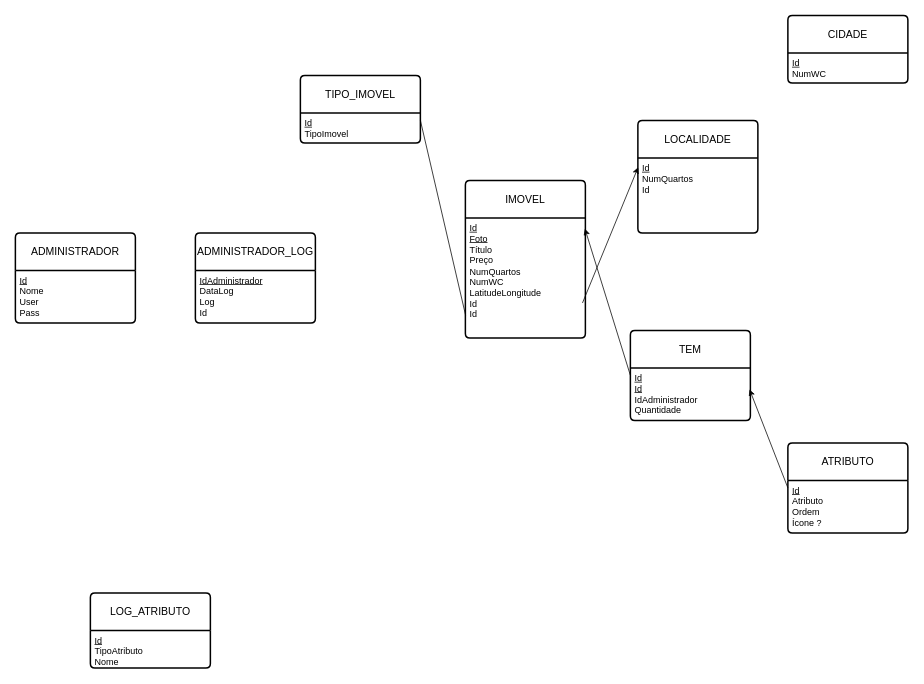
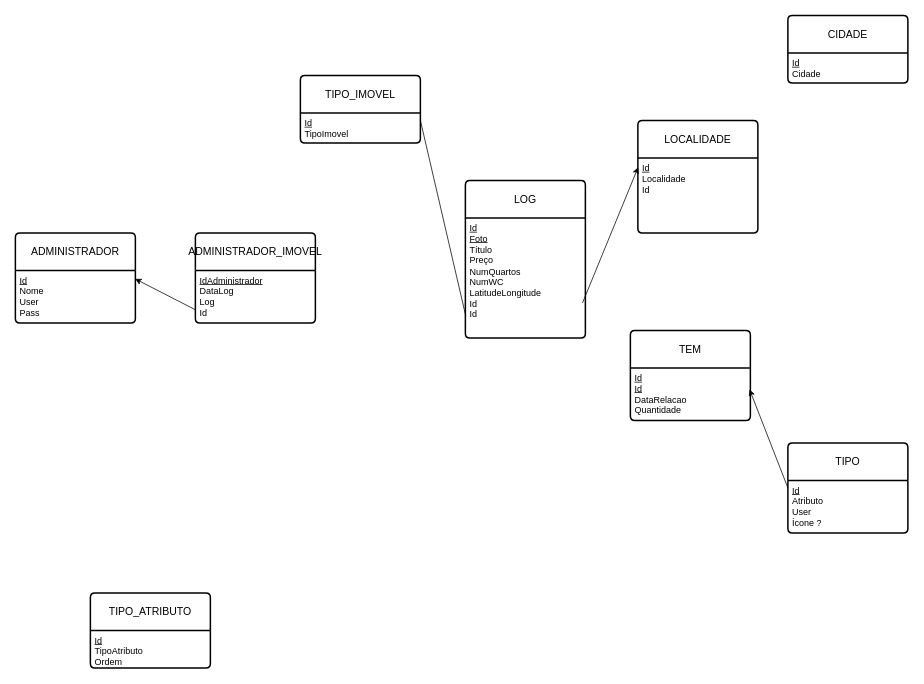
node "Id NumWC": label "Id NumWC" -> "Id Cidade"
node "Id NumQuartos Id": label "Id NumQuartos Id" -> "Id Localidade Id"
node "IMOVEL": label "IMOVEL" -> "LOG"
node "ADMINISTRADOR_LOG": label "ADMINISTRADOR_LOG" -> "ADMINISTRADOR_IMOVEL"
edge "IdAdministrador DataLog Log Id" -> "Id Nome User Pass": added
edge "TEM" -> "Id Foto Título Preço NumQuartos NumWC LatitudeLongitude Id Id": removed
node "Id Id IdAdministrador Quantidade": label "Id Id IdAdministrador Quantidade" -> "Id Id DataRelacao Quantidade"
node "ATRIBUTO": label "ATRIBUTO" -> "TIPO"
node "Id Atributo Ordem Ícone ?": label "Id Atributo Ordem Ícone ?" -> "Id Atributo User Ícone ?"
node "LOG_ATRIBUTO": label "LOG_ATRIBUTO" -> "TIPO_ATRIBUTO"
node "Id TipoAtributo Nome": label "Id TipoAtributo Nome" -> "Id TipoAtributo Ordem"
